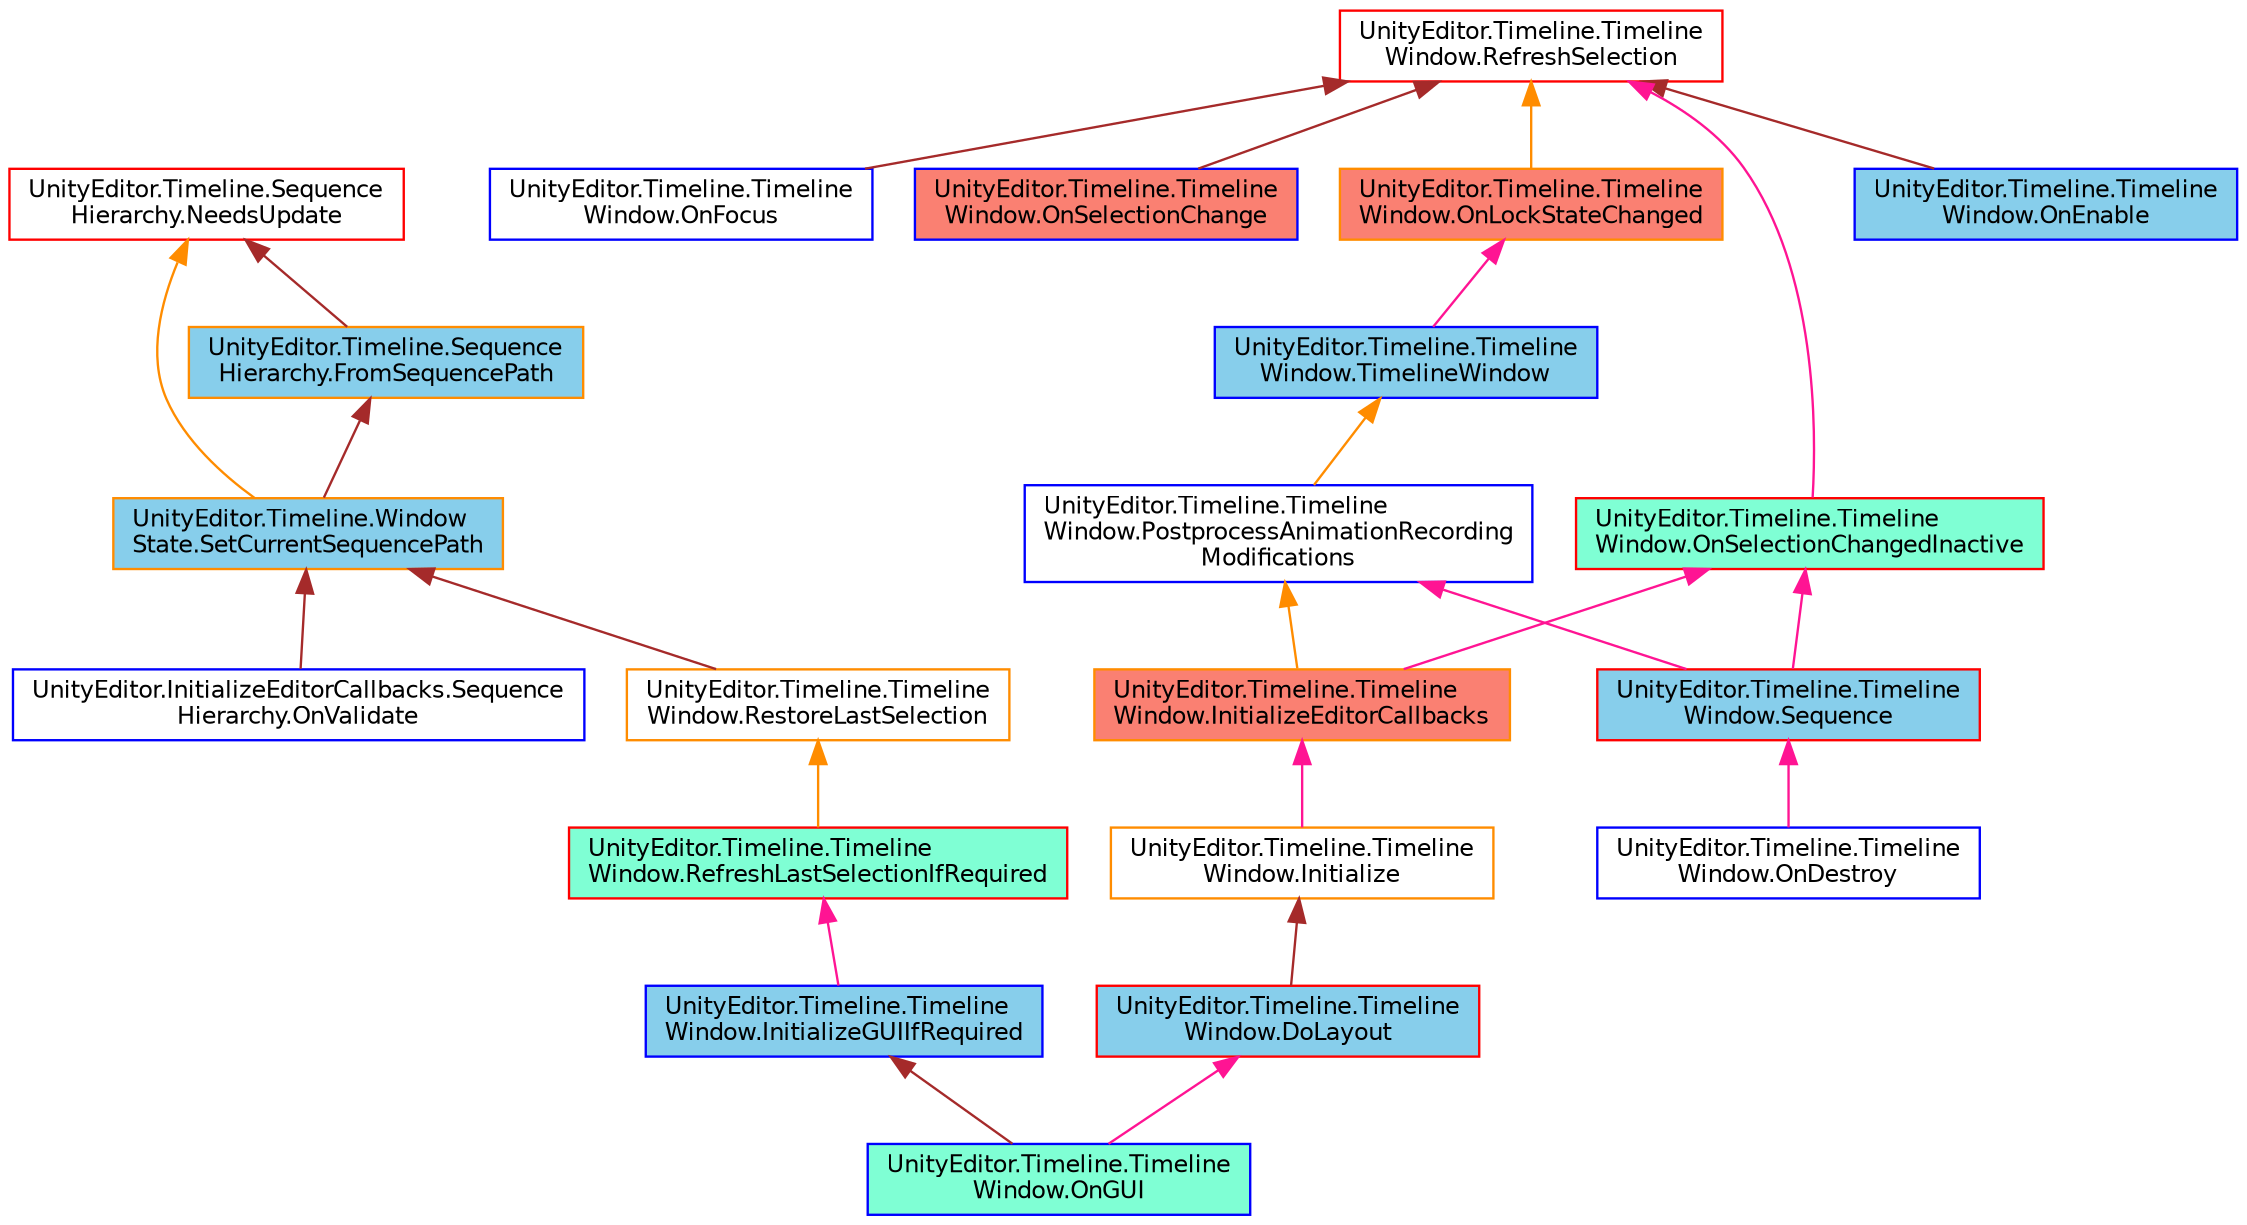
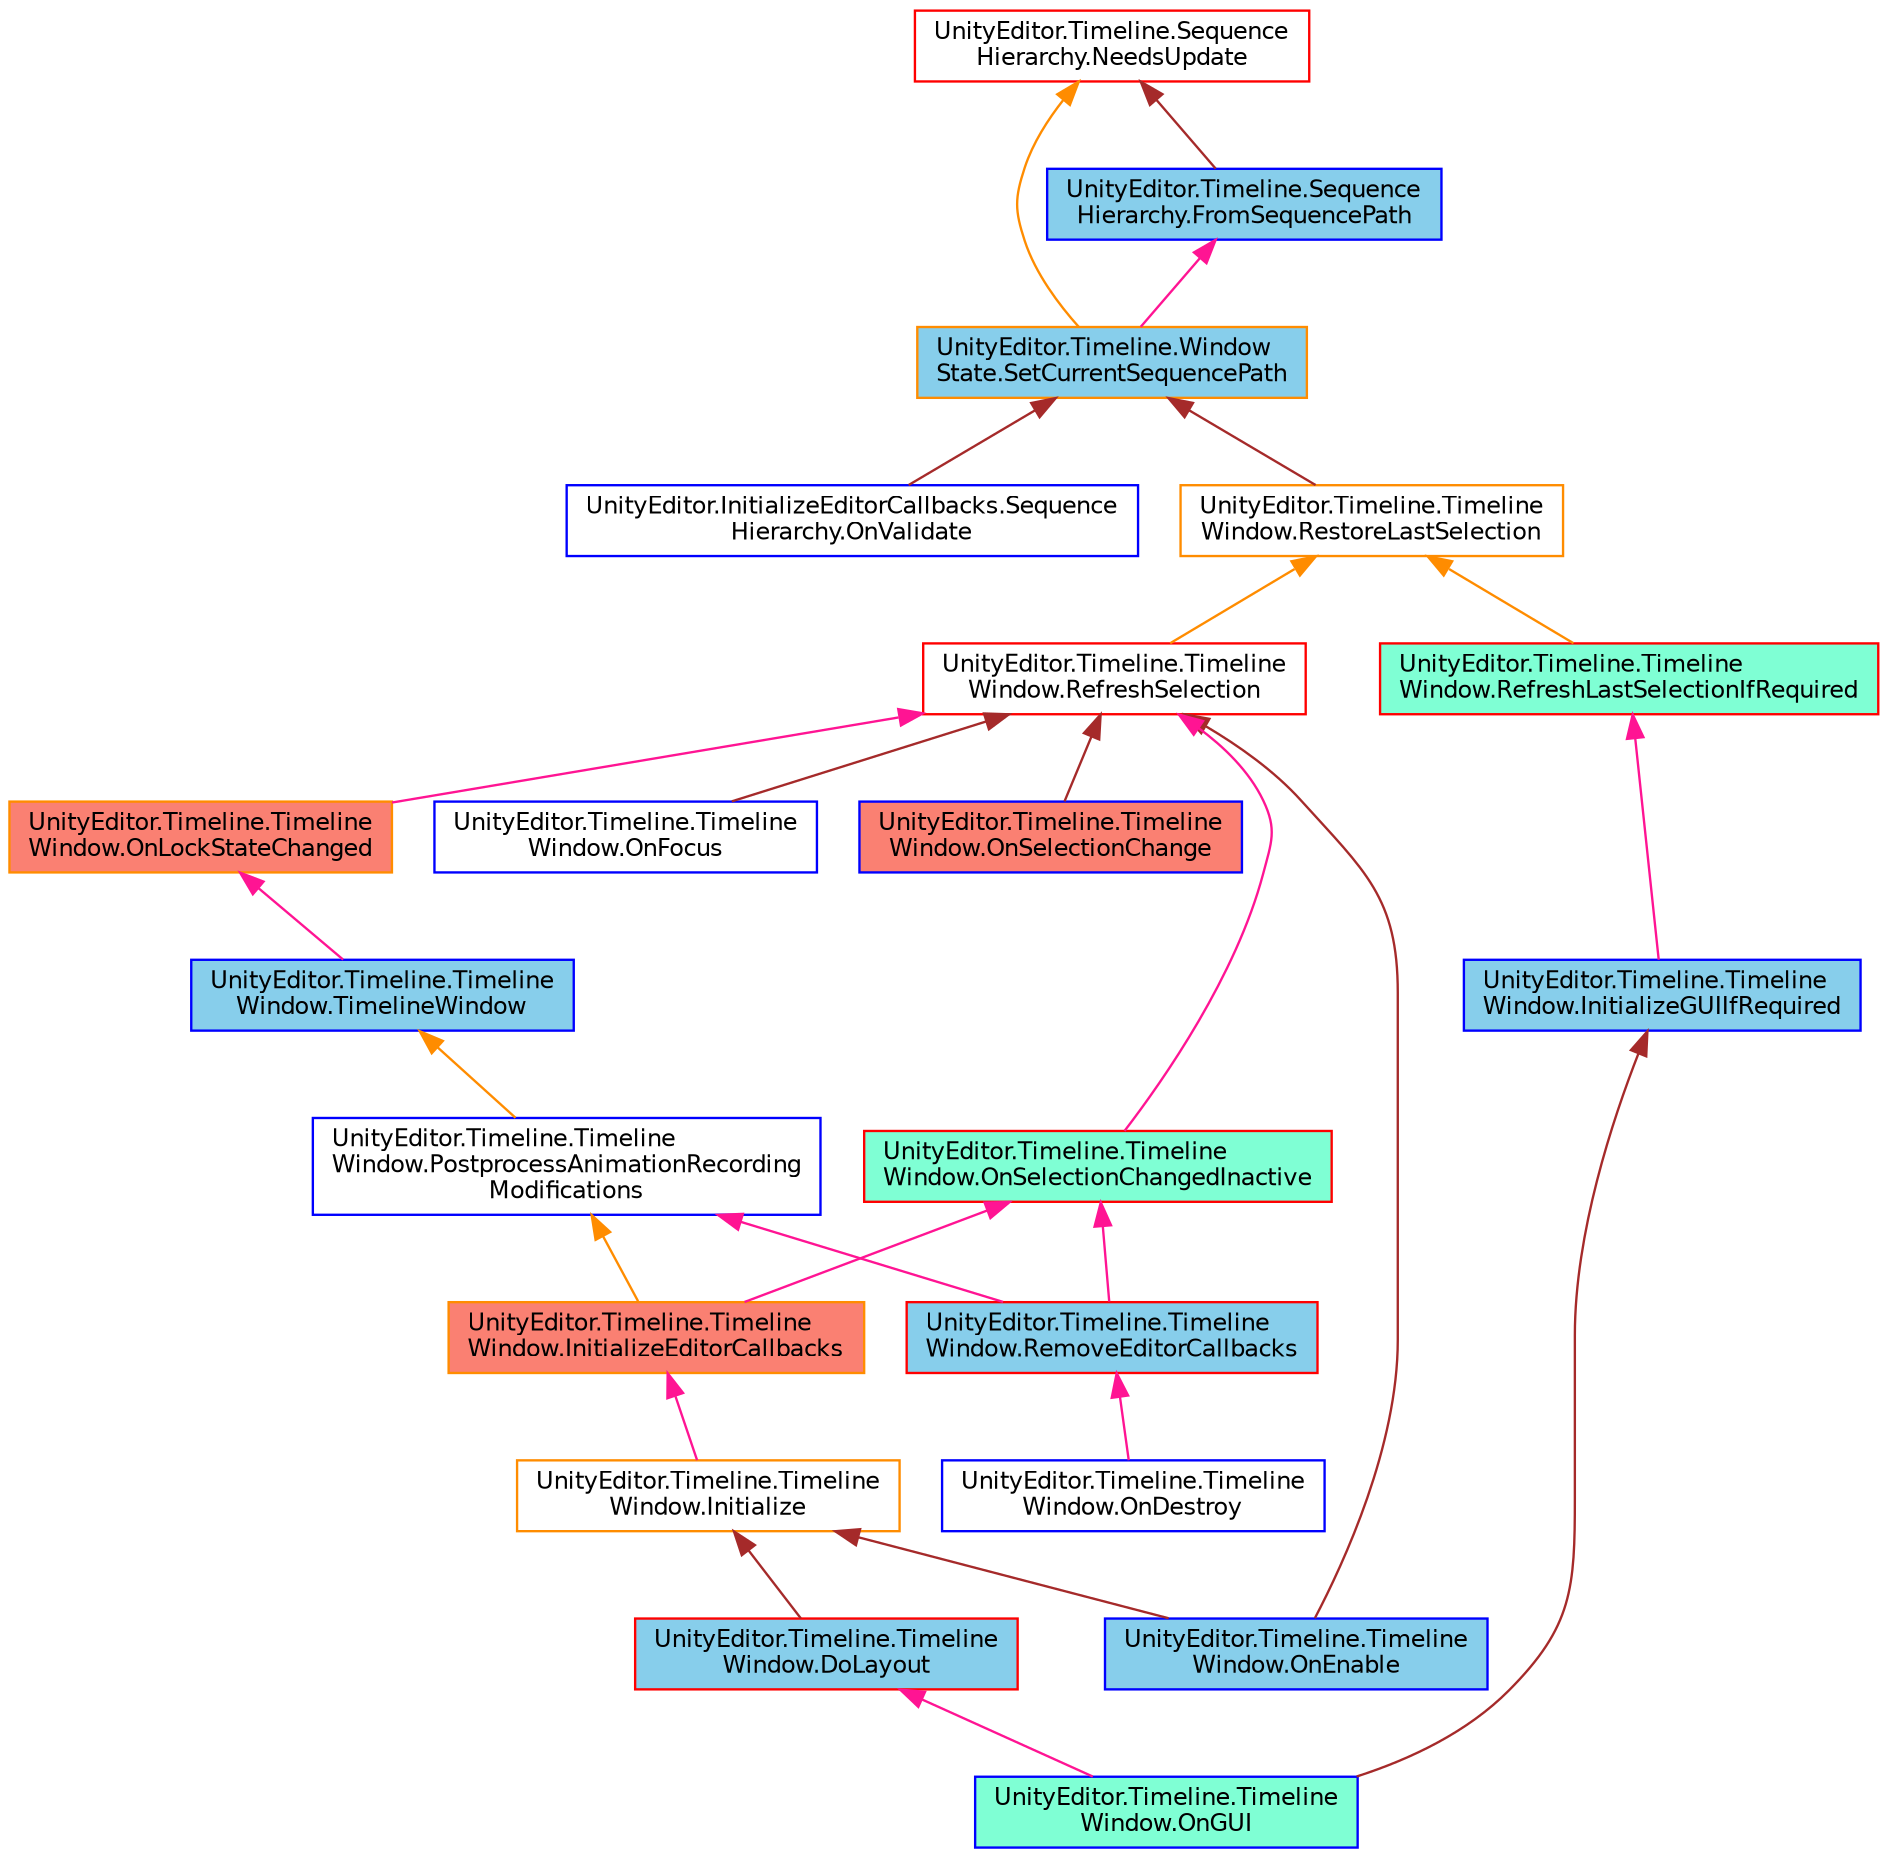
edge "UnityEditor.Timeline.Timeline Window.OnLockStateChanged" -> "UnityEditor.Timeline.Timeline Window.RefreshSelection": color darkorange -> deeppink
node "UnityEditor.Timeline.Sequence Hierarchy.FromSequencePath": color darkorange -> blue
edge "UnityEditor.Timeline.Window State.SetCurrentSequencePath" -> "UnityEditor.Timeline.Sequence Hierarchy.FromSequencePath": color brown -> deeppink
edge "UnityEditor.Timeline.Timeline Window.RefreshSelection" -> "UnityEditor.Timeline.Timeline Window.RestoreLastSelection": added
node "UnityEditor.Timeline.Timeline Window.Sequence": label "UnityEditor.Timeline.Timeline Window.Sequence" -> "UnityEditor.Timeline.Timeline Window.RemoveEditorCallbacks"
edge "UnityEditor.Timeline.Timeline Window.OnEnable" -> "UnityEditor.Timeline.Timeline Window.Initialize": added
